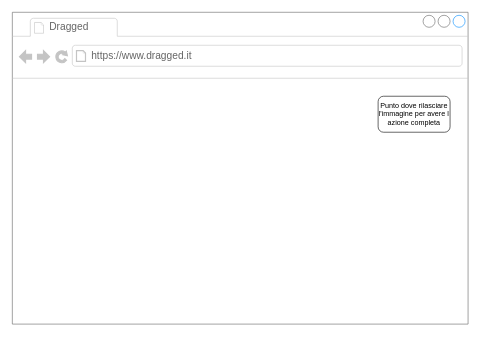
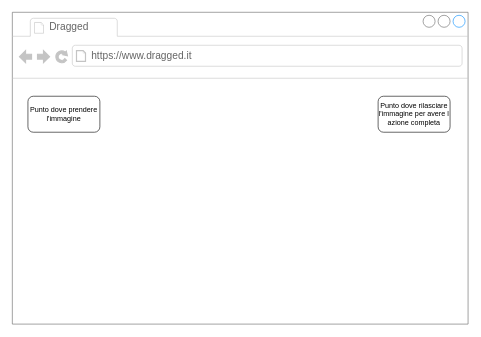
node "Punto dove prendere l'immagine": added
